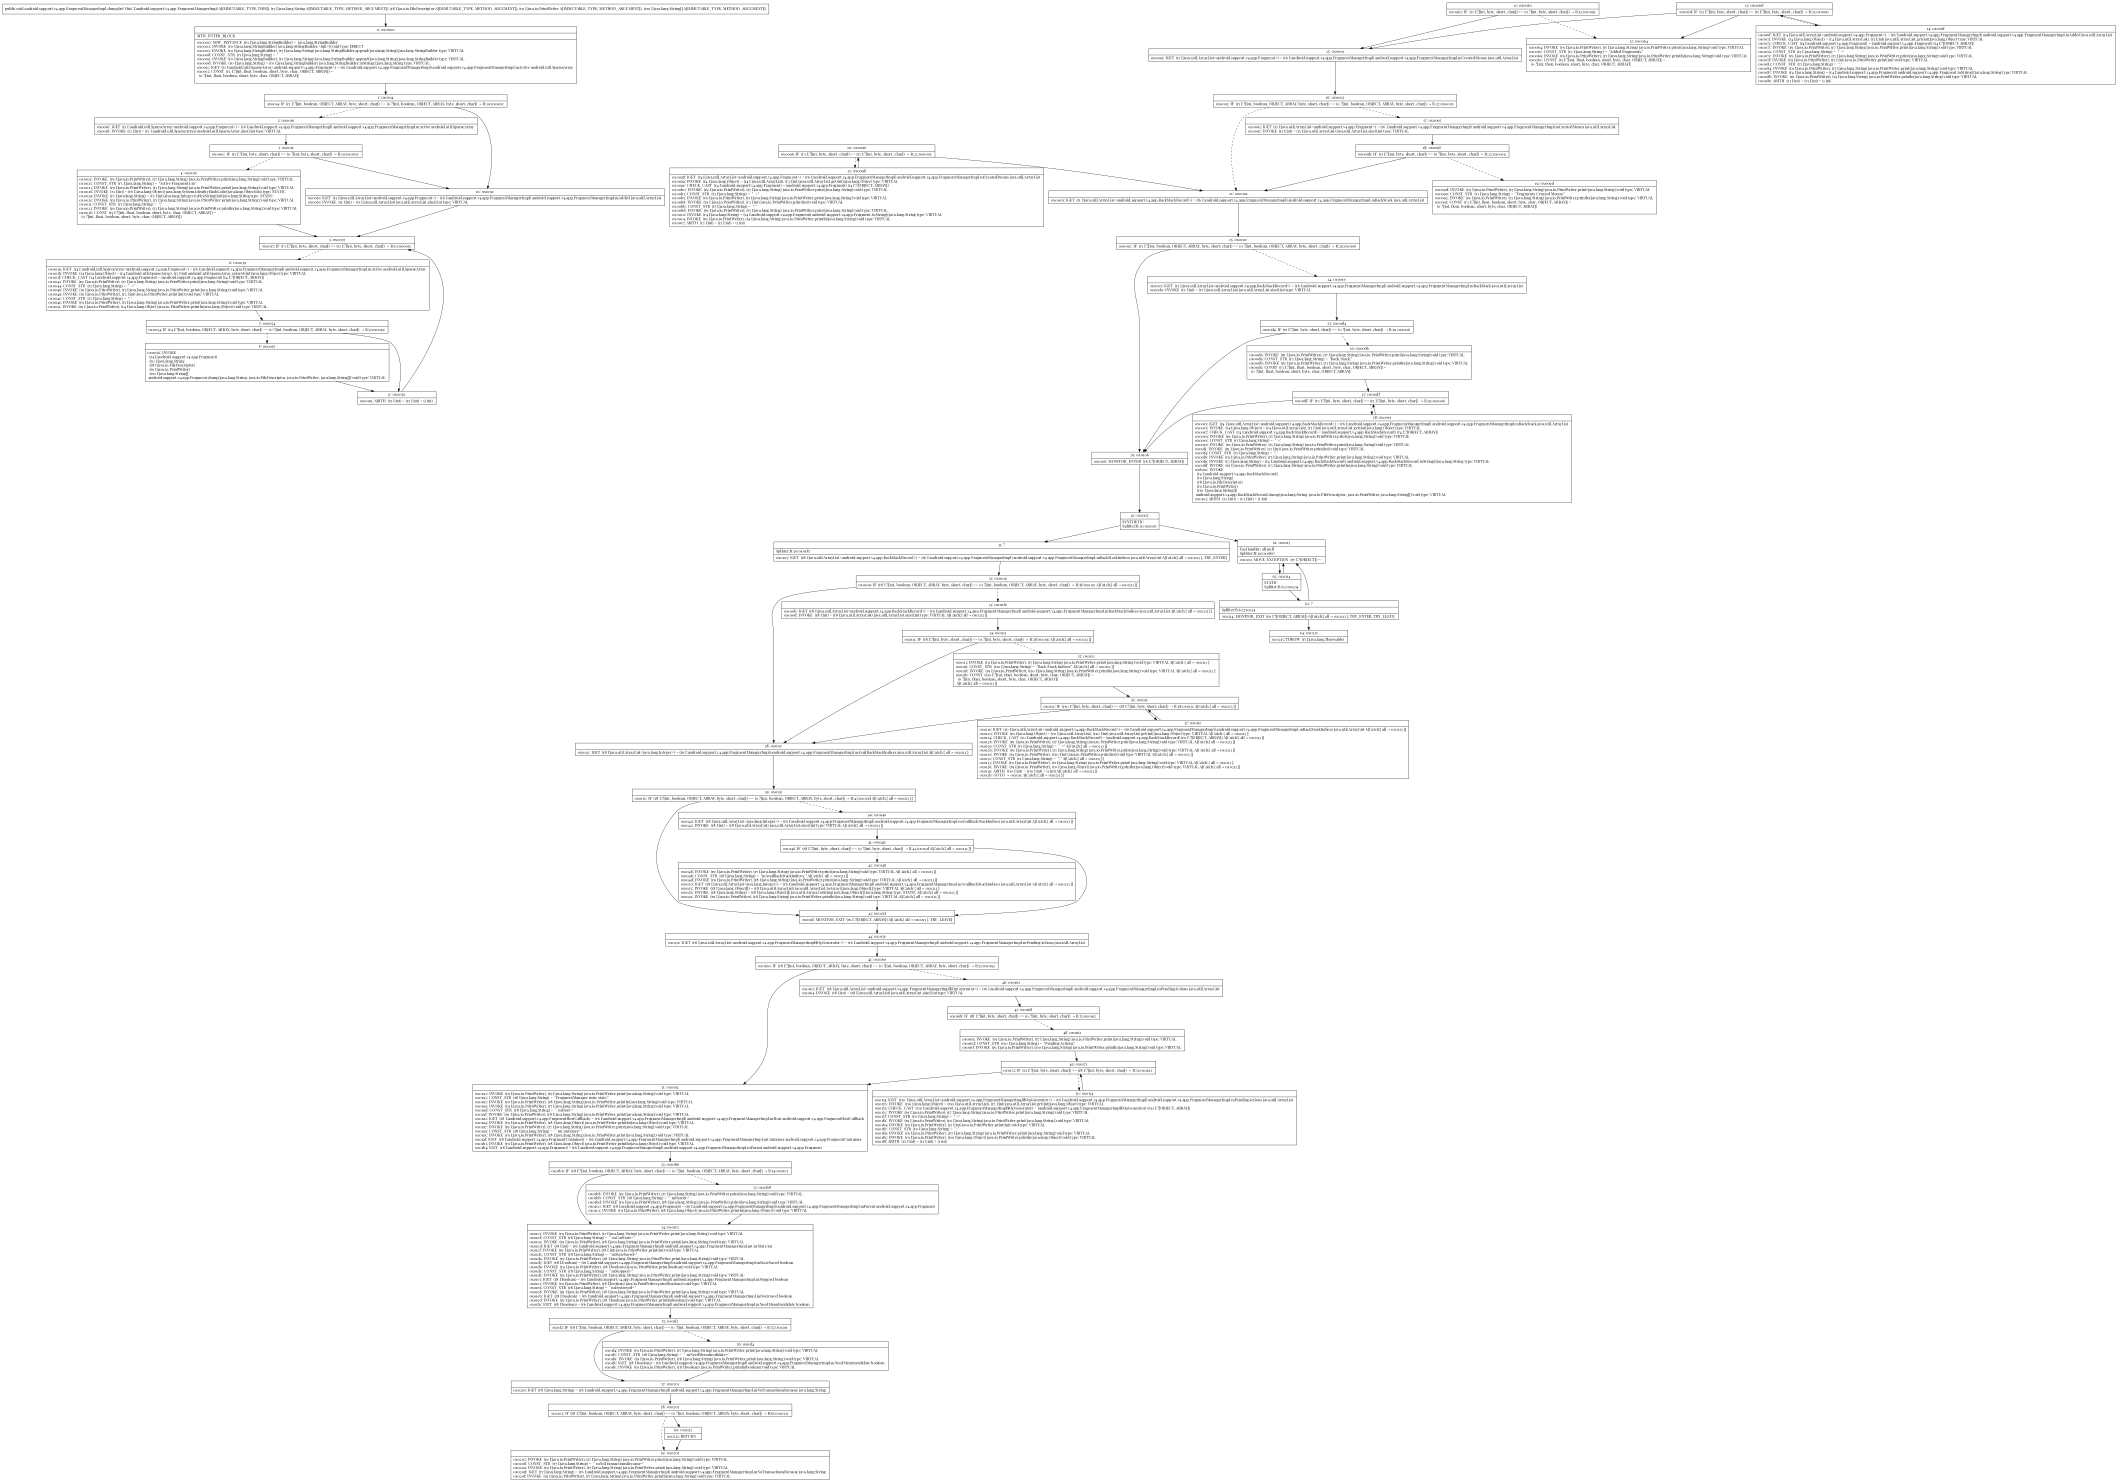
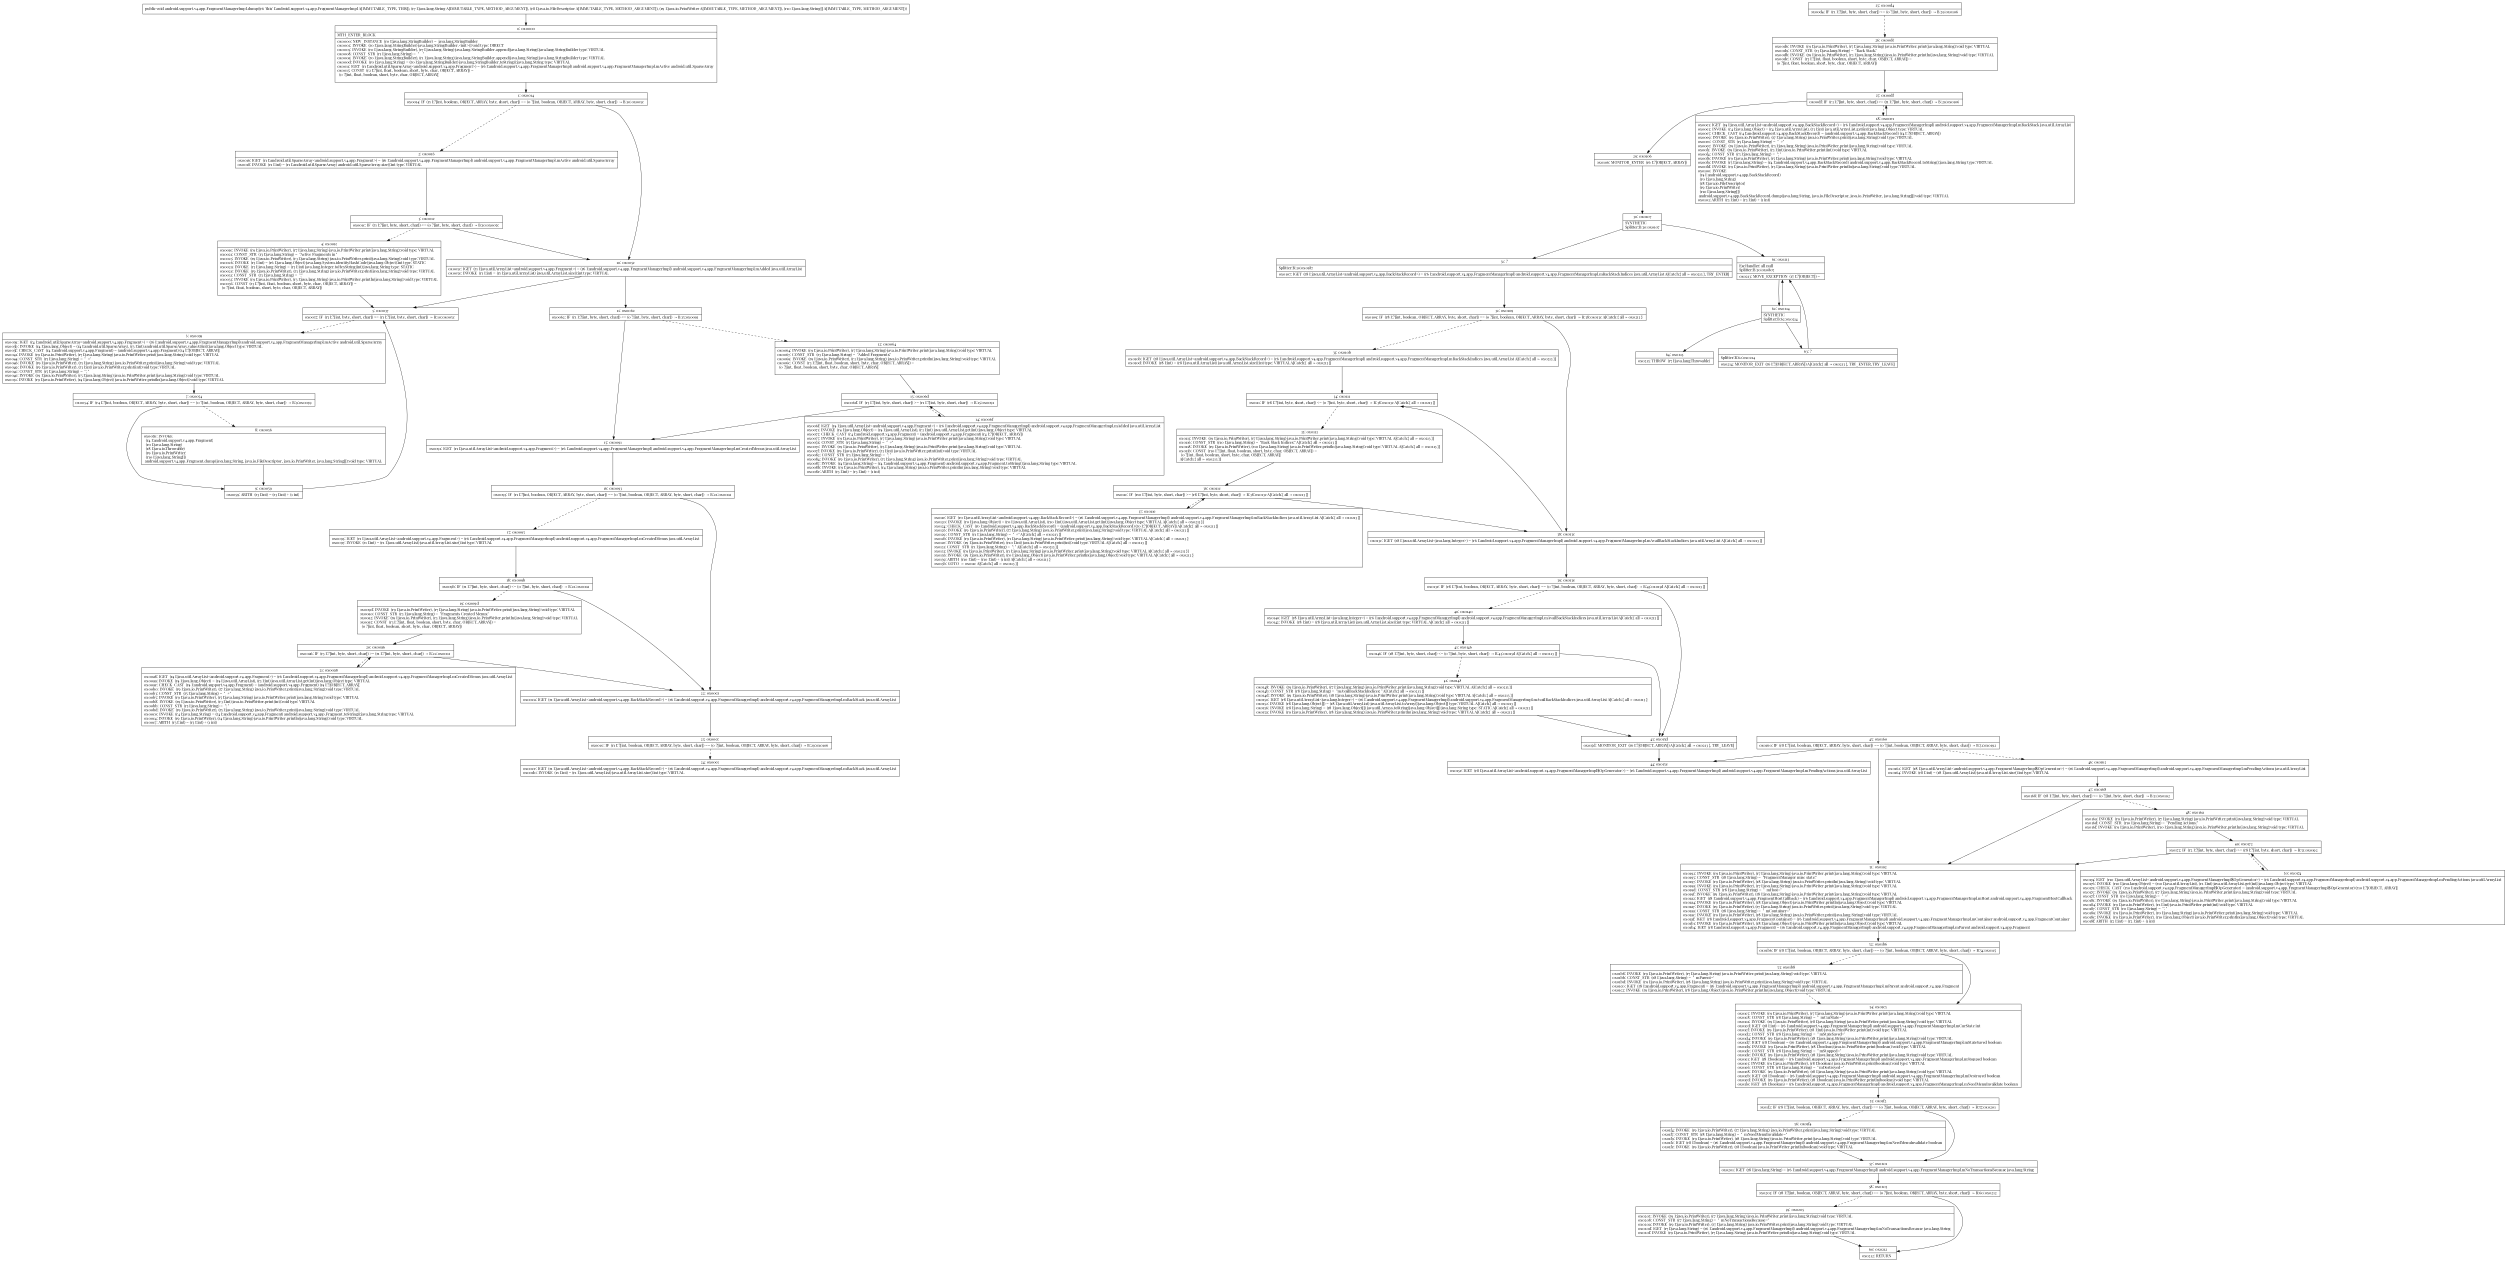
edge "13: 0x006d" -> "12: 0x0064": reversed
edge "16: 0x0093" -> "22: 0x00ca": style dashed -> solid
edge "10: 0x005c" -> "11: 0x0062": added
edge "24: 0x00ce" -> "25: 0x00d4": removed
edge "23: 0x00cc" -> "29: 0x0106": removed
node "8: 0x0056": text "(r8 I:java.io.FileDescriptor)" -> "(r8 I:java.io.Throwable)"
edge "25: 0x00d4" -> "29: 0x0106": removed
node "28: 0x00e1": text "0x8100: INVOKE" -> "0x0100: INVOKE"
node "62: 0x0214": text "STATIC" -> "SYNTHETIC"
node "63: ?": text "Splitter:B:62:7x0214" -> "Splitter:B:62:0x0214"
edge "63: ?" -> "64: 0x0215": now "62: 0x0214" -> "64: 0x0215"
edge "19: 0x009d" -> "20: 0x00a6": added
edge "34: 0x0111" -> "38: 0x013c": reversed
edge "36: 0x011c" -> "37: 0x011e": style solid -> dashed
edge "47: 0x0168" -> "51: 0x0192": added
edge "44: 0x015e" -> "45: 0x0160": reversed
edge "53: 0x01b8" -> "54: 0x01c5": style solid -> dashed
node "60: 0x0212": text "9x0212: RETURN" -> "0x0212: RETURN"
edge "60: 0x0212" -> "59: 0x0205": reversed
